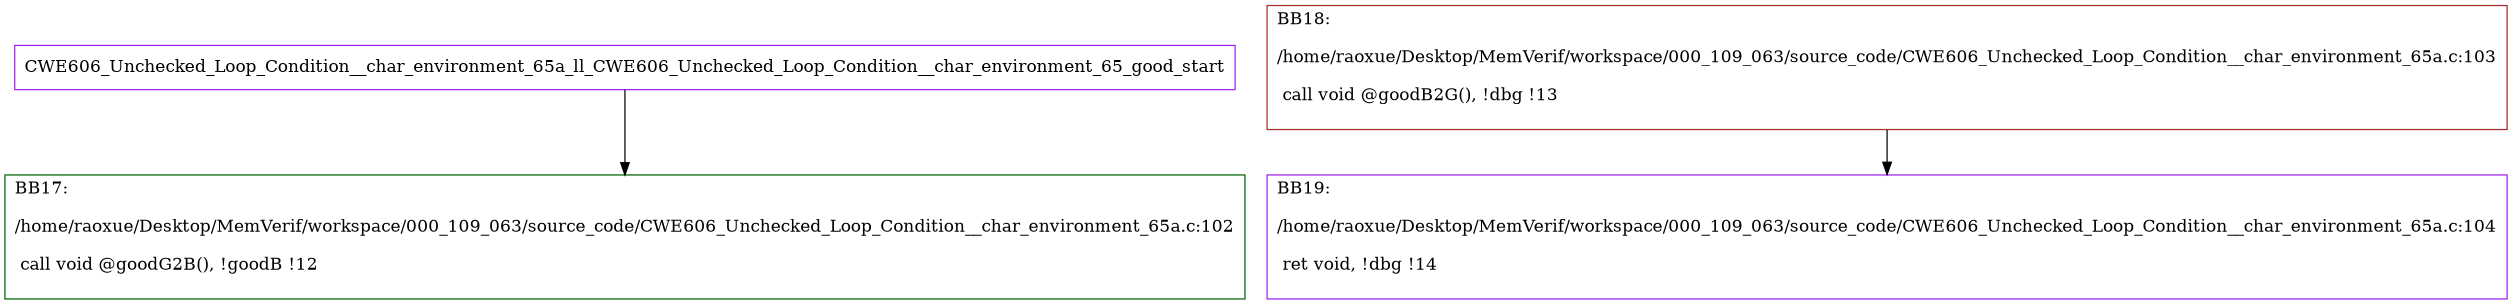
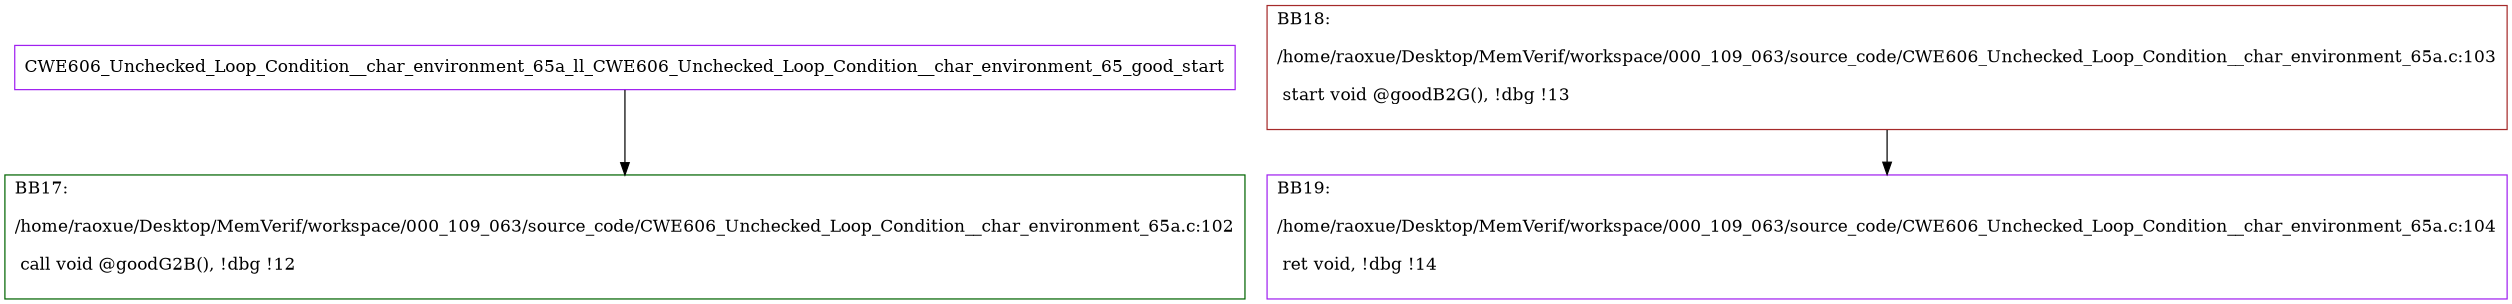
node "BB18:": text "call void @goodB2G(), !dbg !13" -> "start void @goodB2G(), !dbg !13"
node "BB17:": text "call void @goodG2B(), !goodB !12" -> "call void @goodG2B(), !dbg !12"
